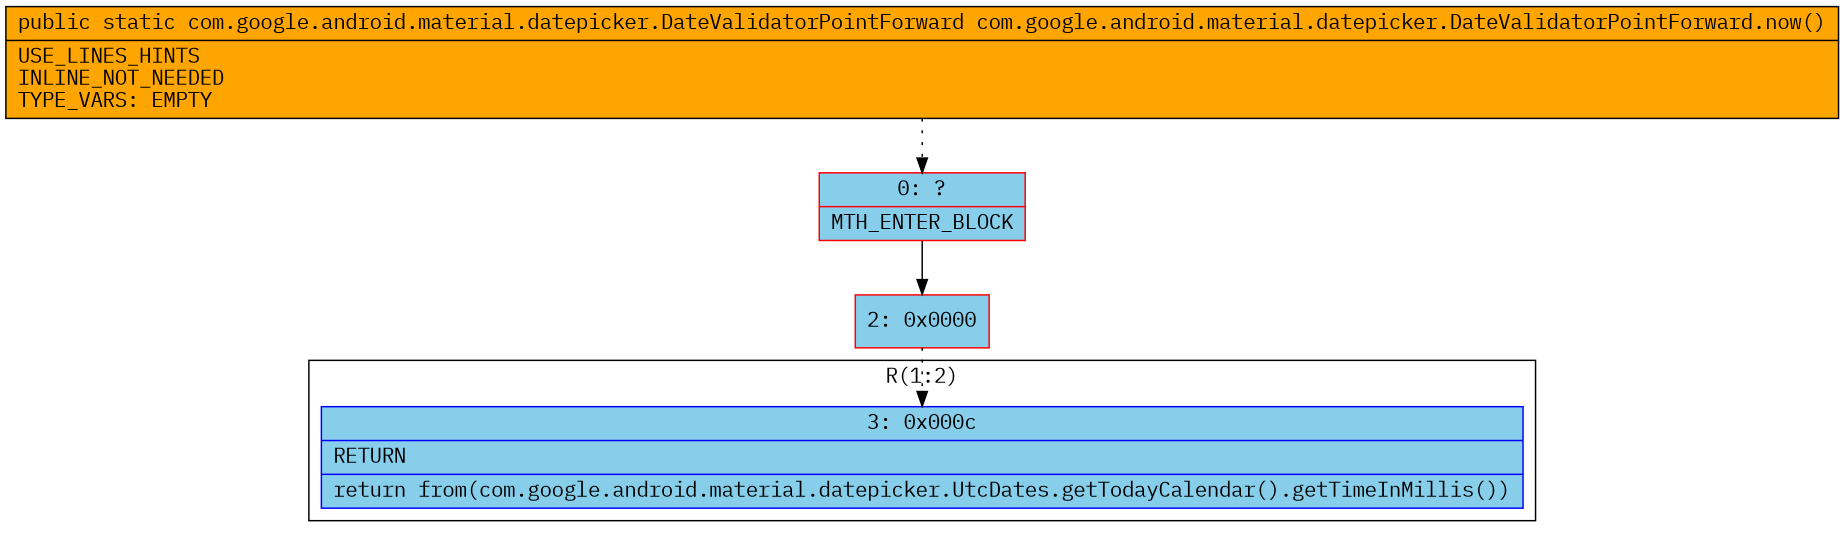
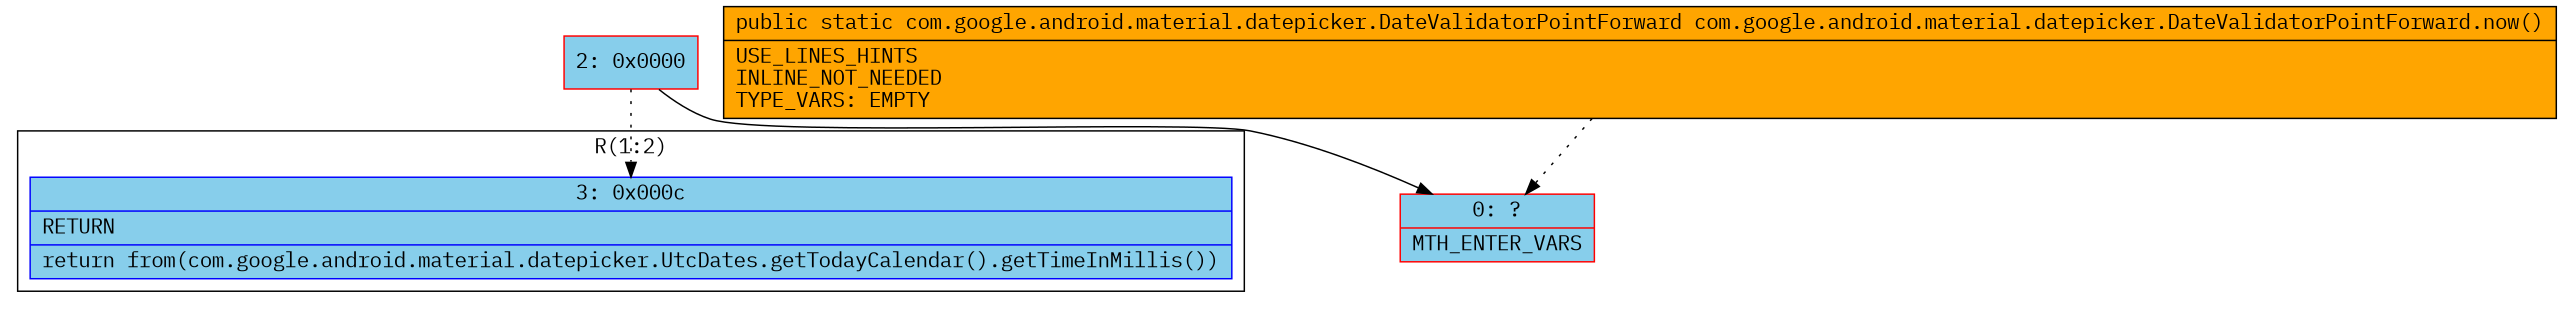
node "0: ?": text "MTH_ENTER_BLOCK" -> "MTH_ENTER_VARS"
edge "0: ?" -> "2: 0x0000": reversed
